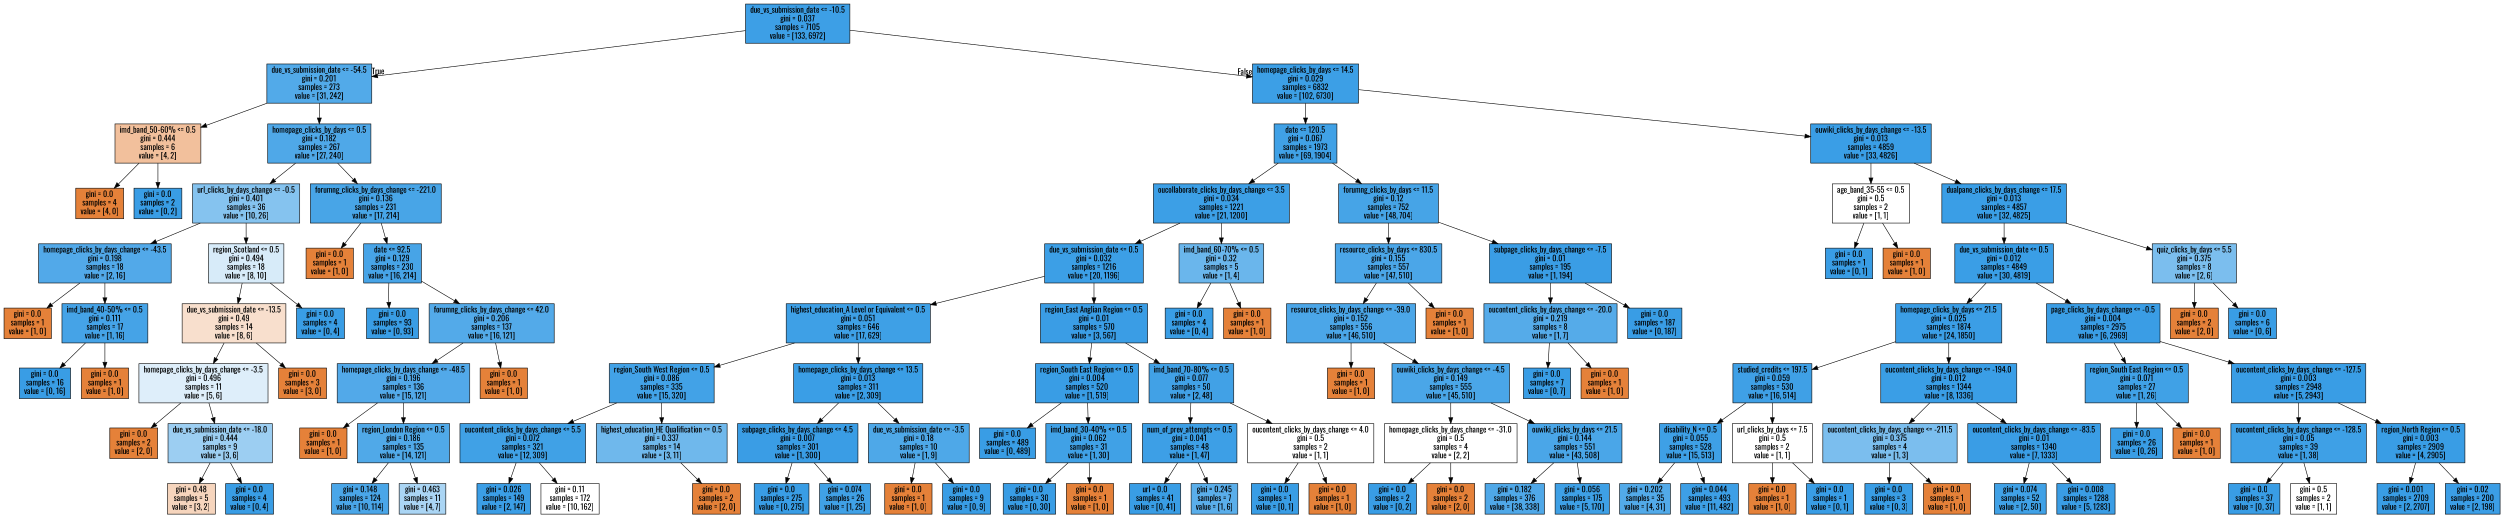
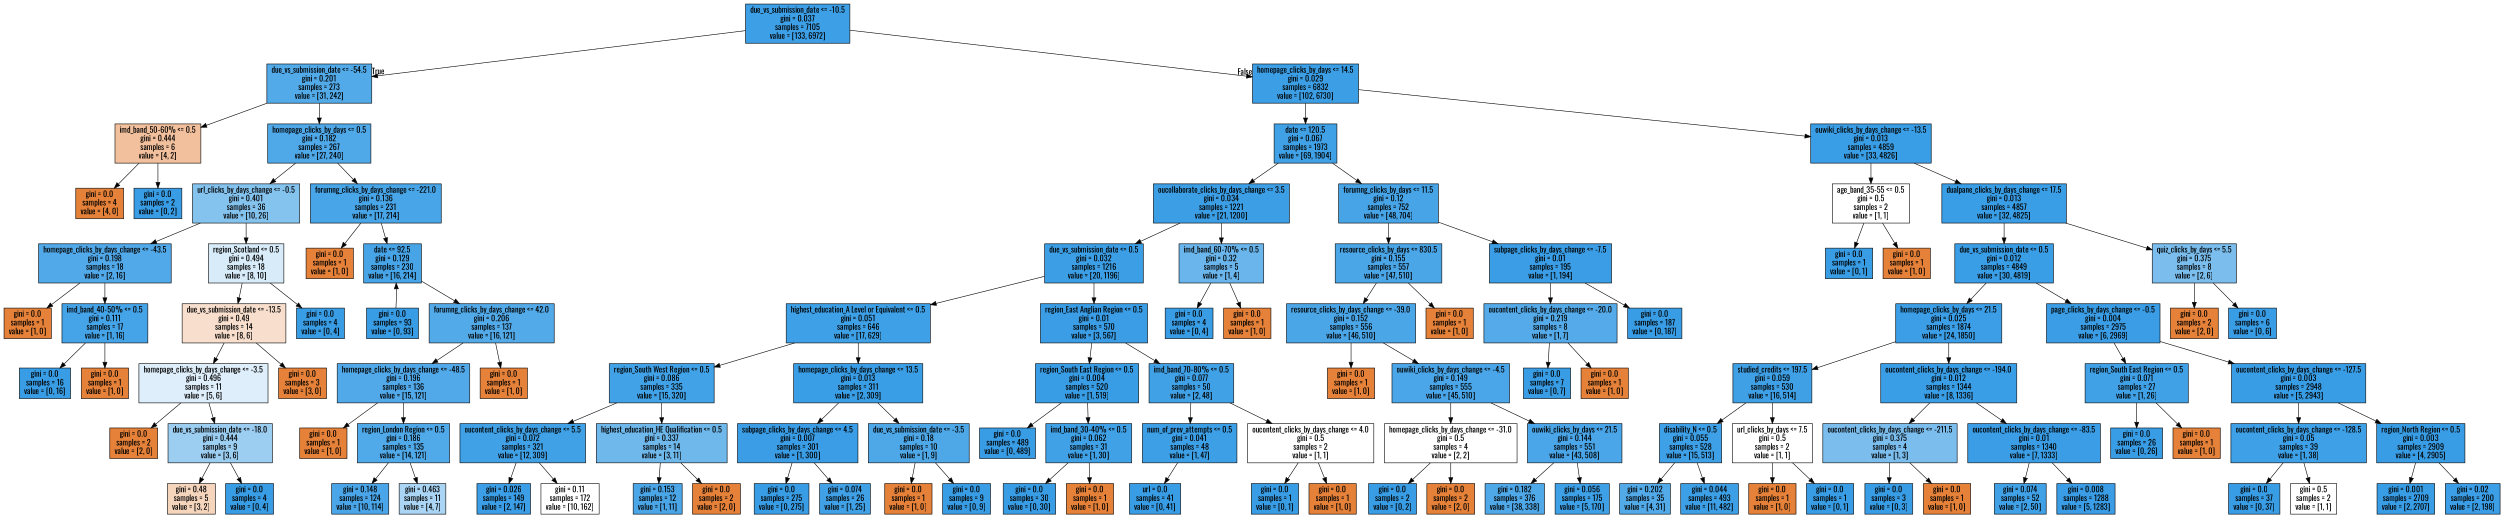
edge "date <= 92.5 gini = 0.129 samples = 230 value = [16, 214]" -> "gini = 0.0 samples = 93 value = [0, 93]": reversed
node "gini = 0.153 samples = 12 value = [1, 11]": added
node "gini = 0.245 samples = 7 value = [1, 6]": removed
